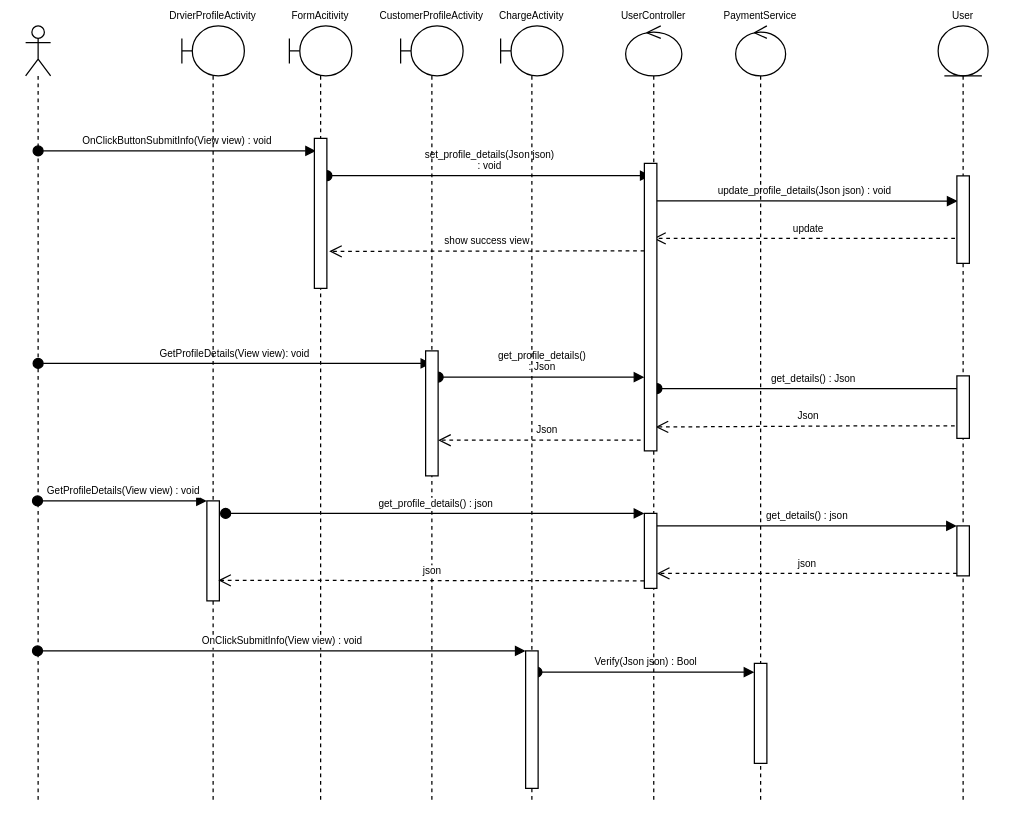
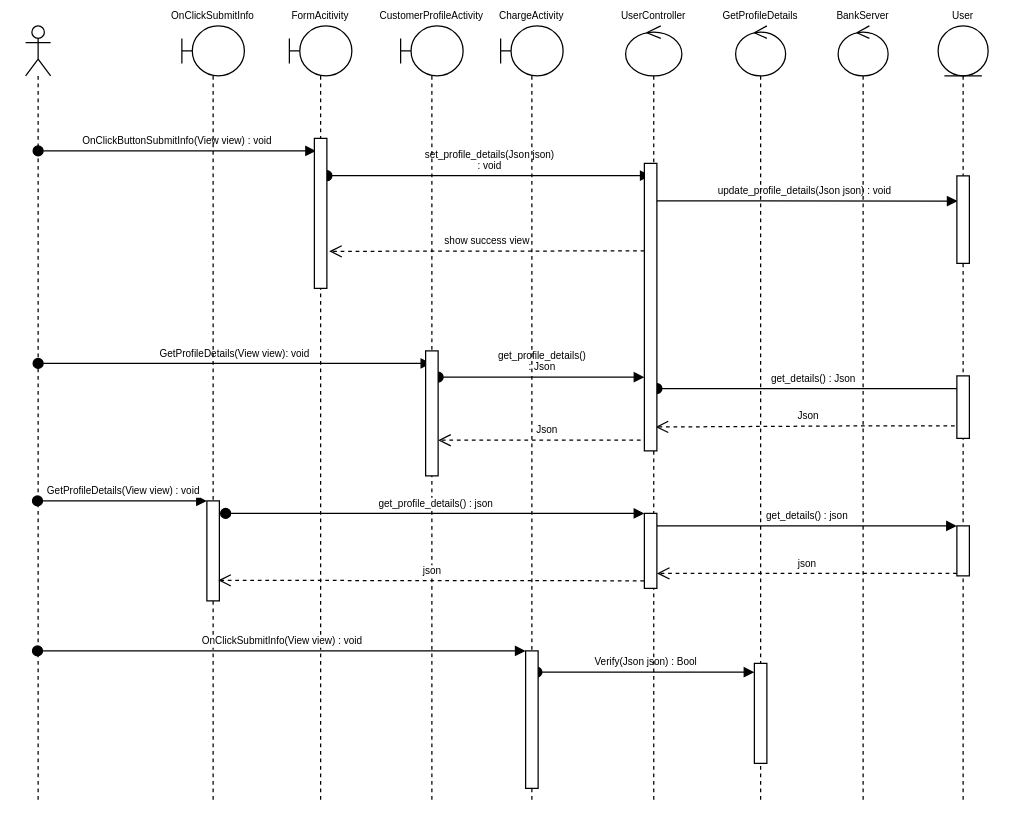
node "DrvierProfileActivity": label "DrvierProfileActivity" -> "OnClickSubmitInfo"
node "PaymentService": label "PaymentService" -> "GetProfileDetails"
edge "User" -> "UserController": removed, label "update"
node "BankServer": added
